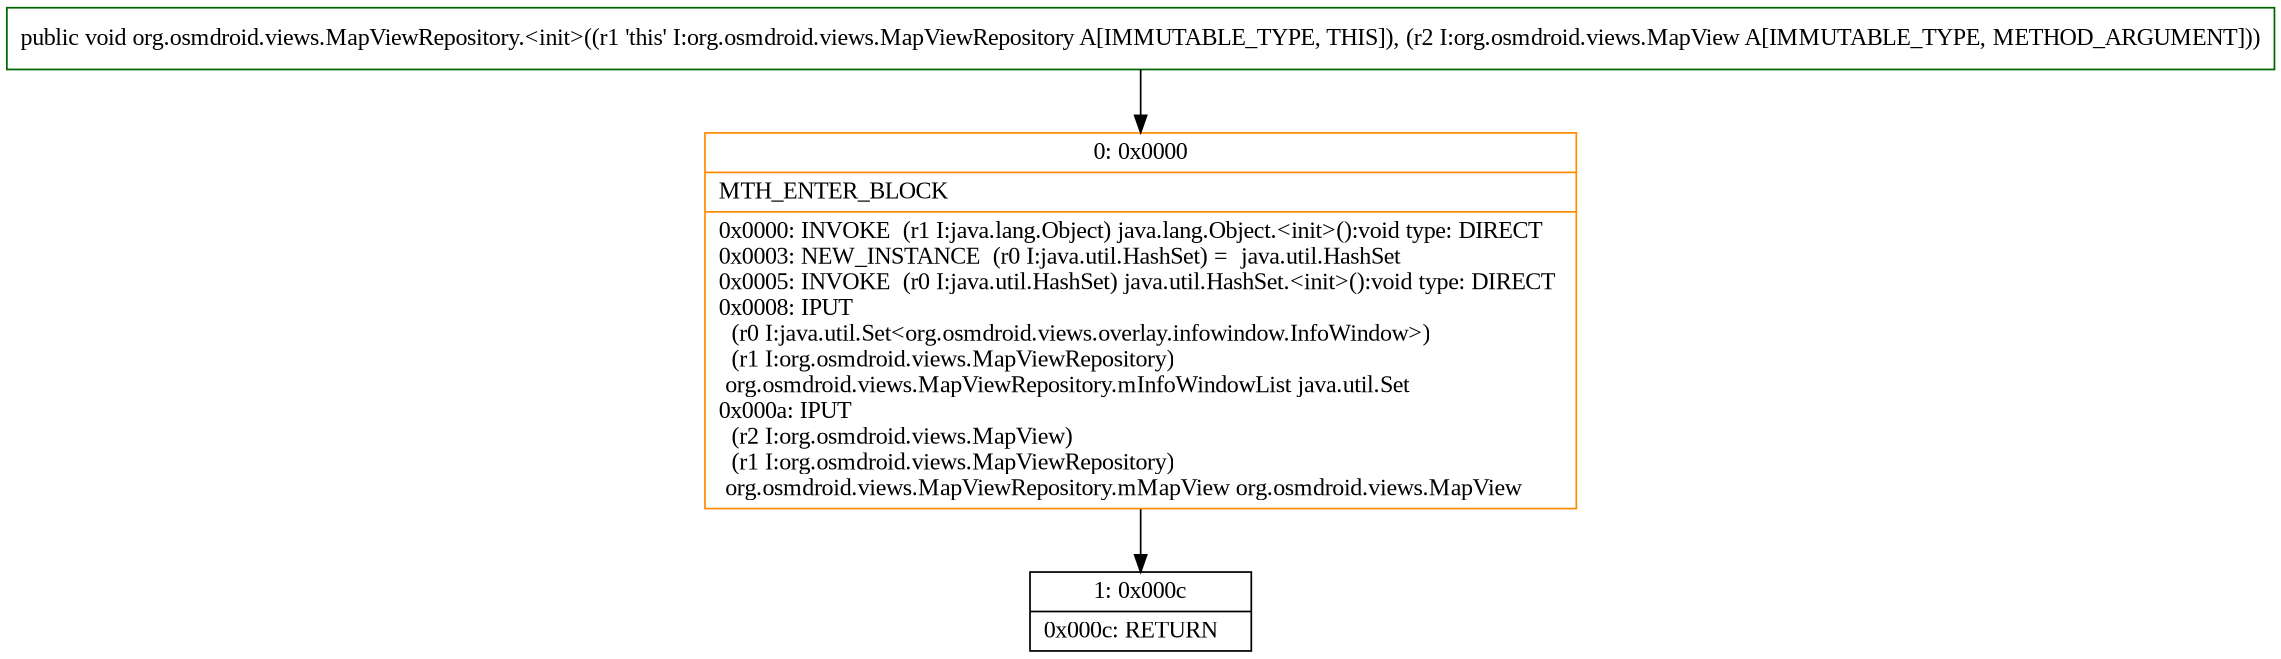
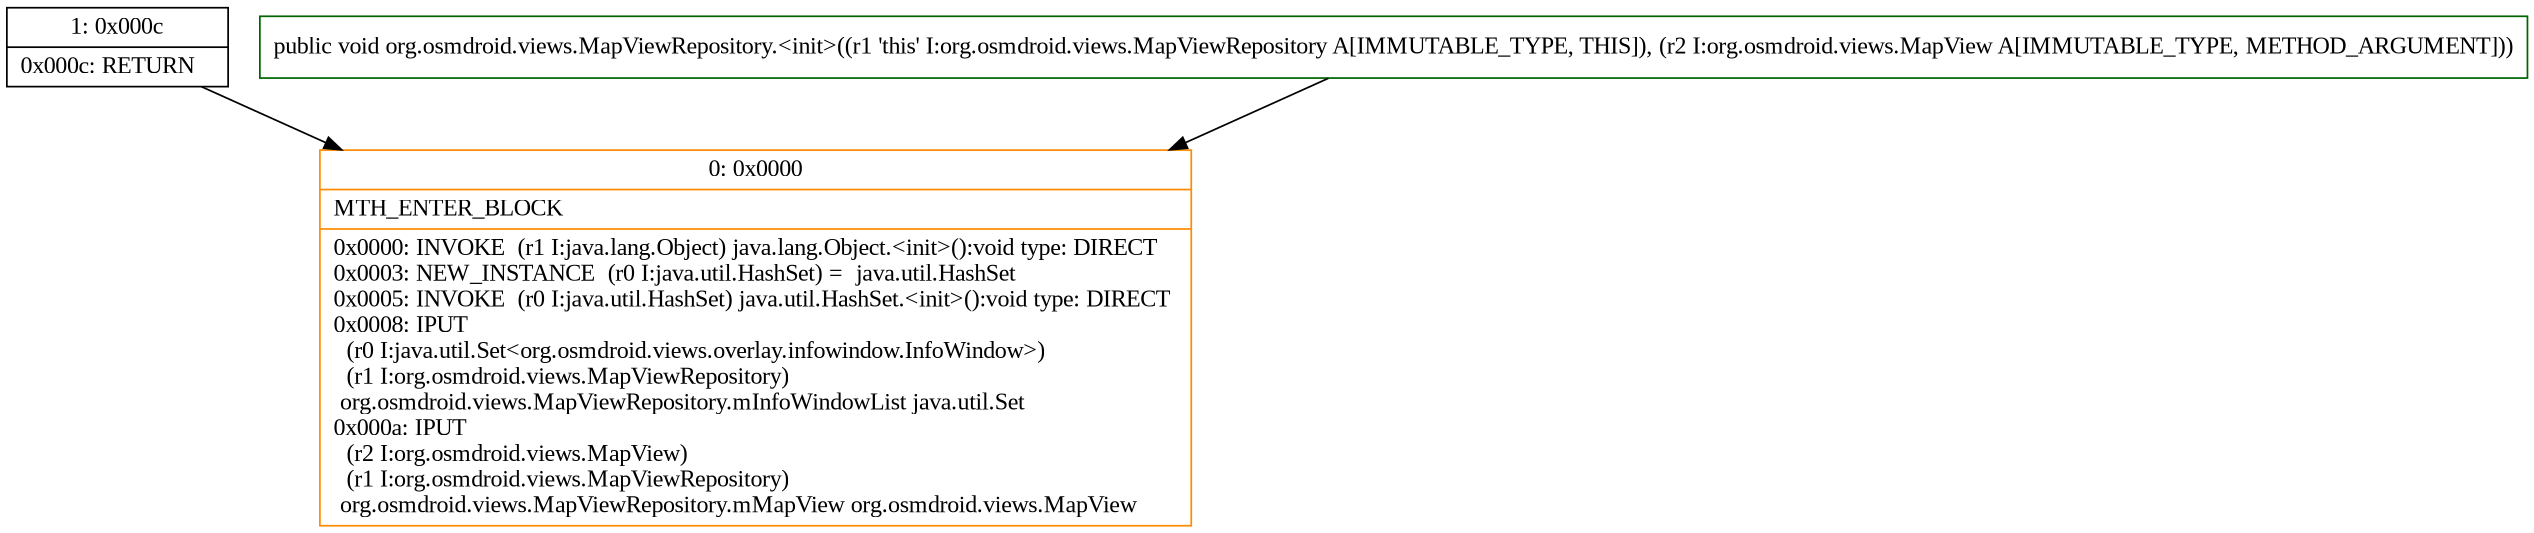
edge "0: 0x0000" -> "1: 0x000c": reversed
